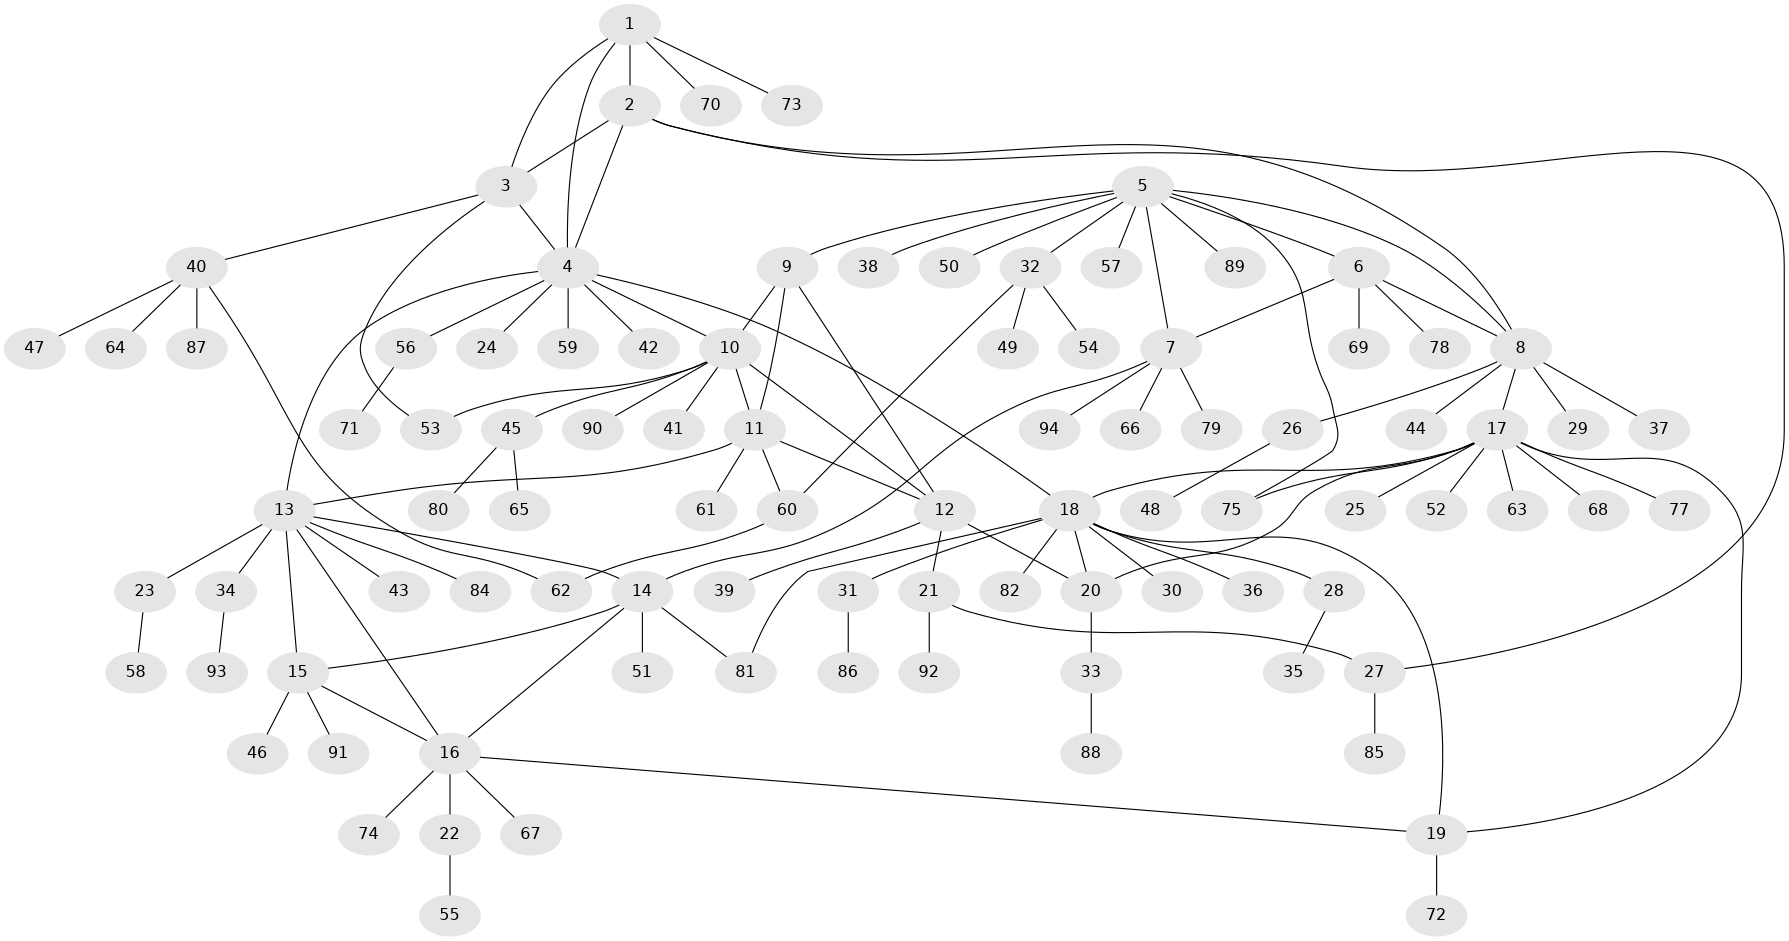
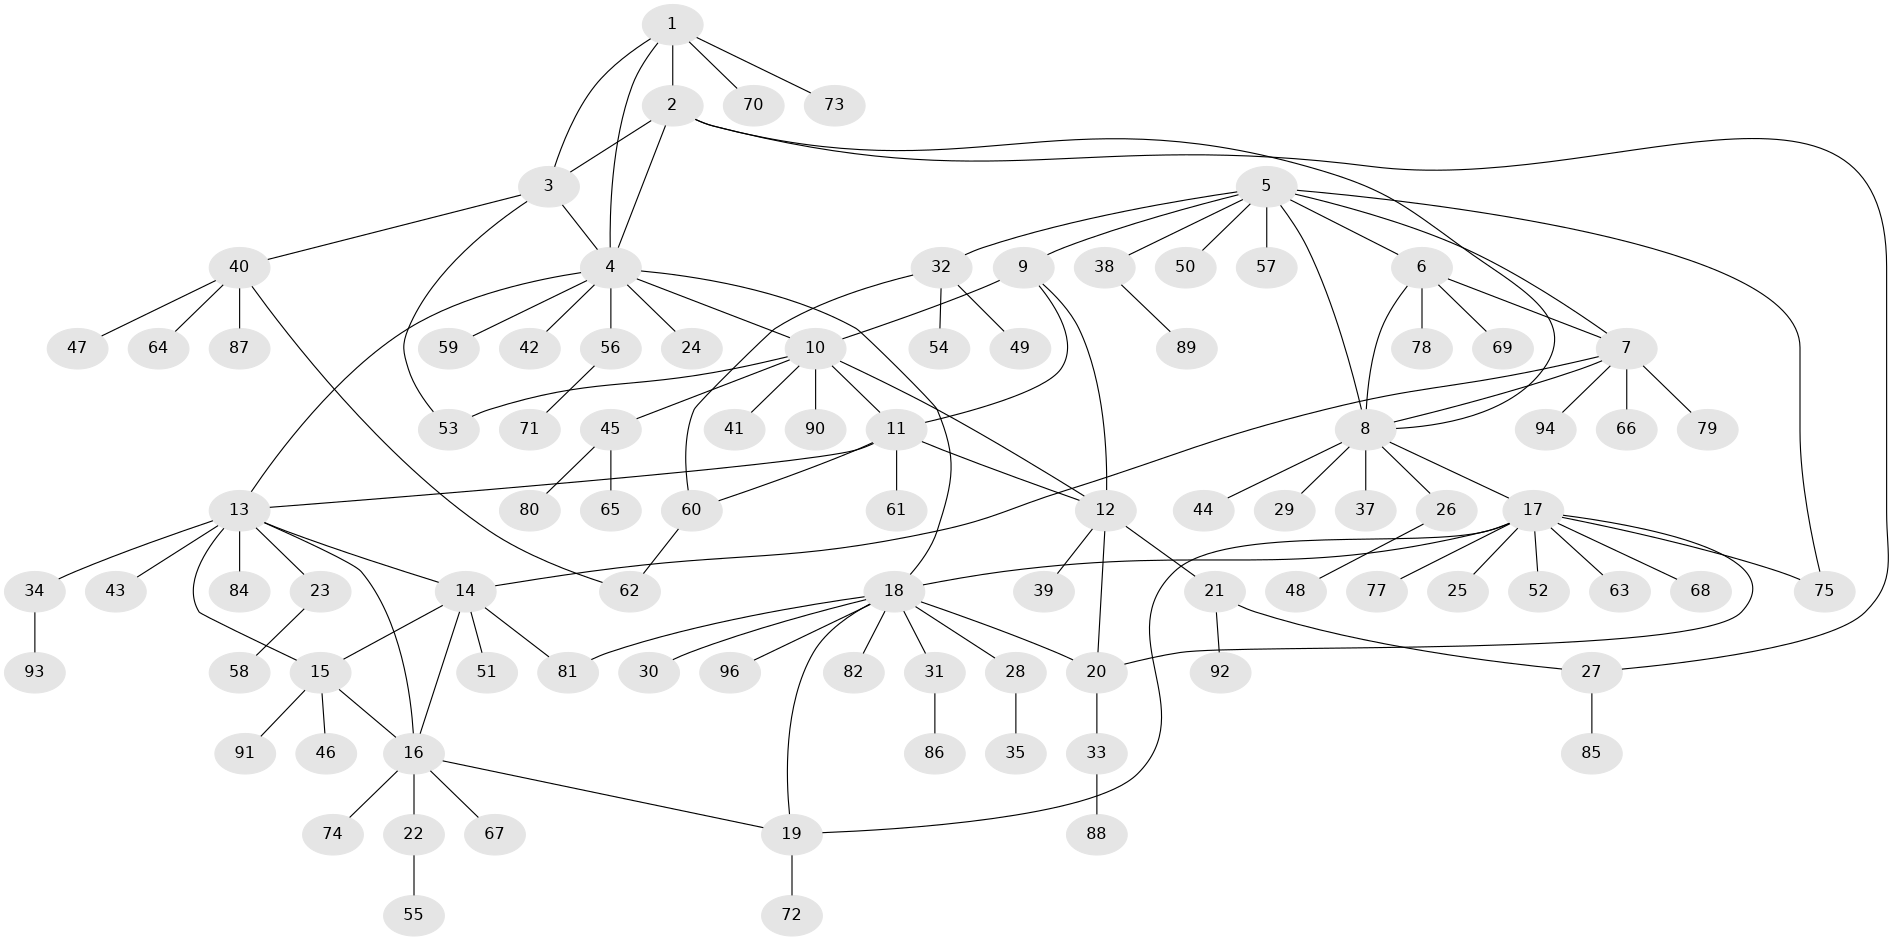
edge "5" -- "89": now "38" -- "89"
edge "7" -- "8": added
node "36": label "36" -> "96"
